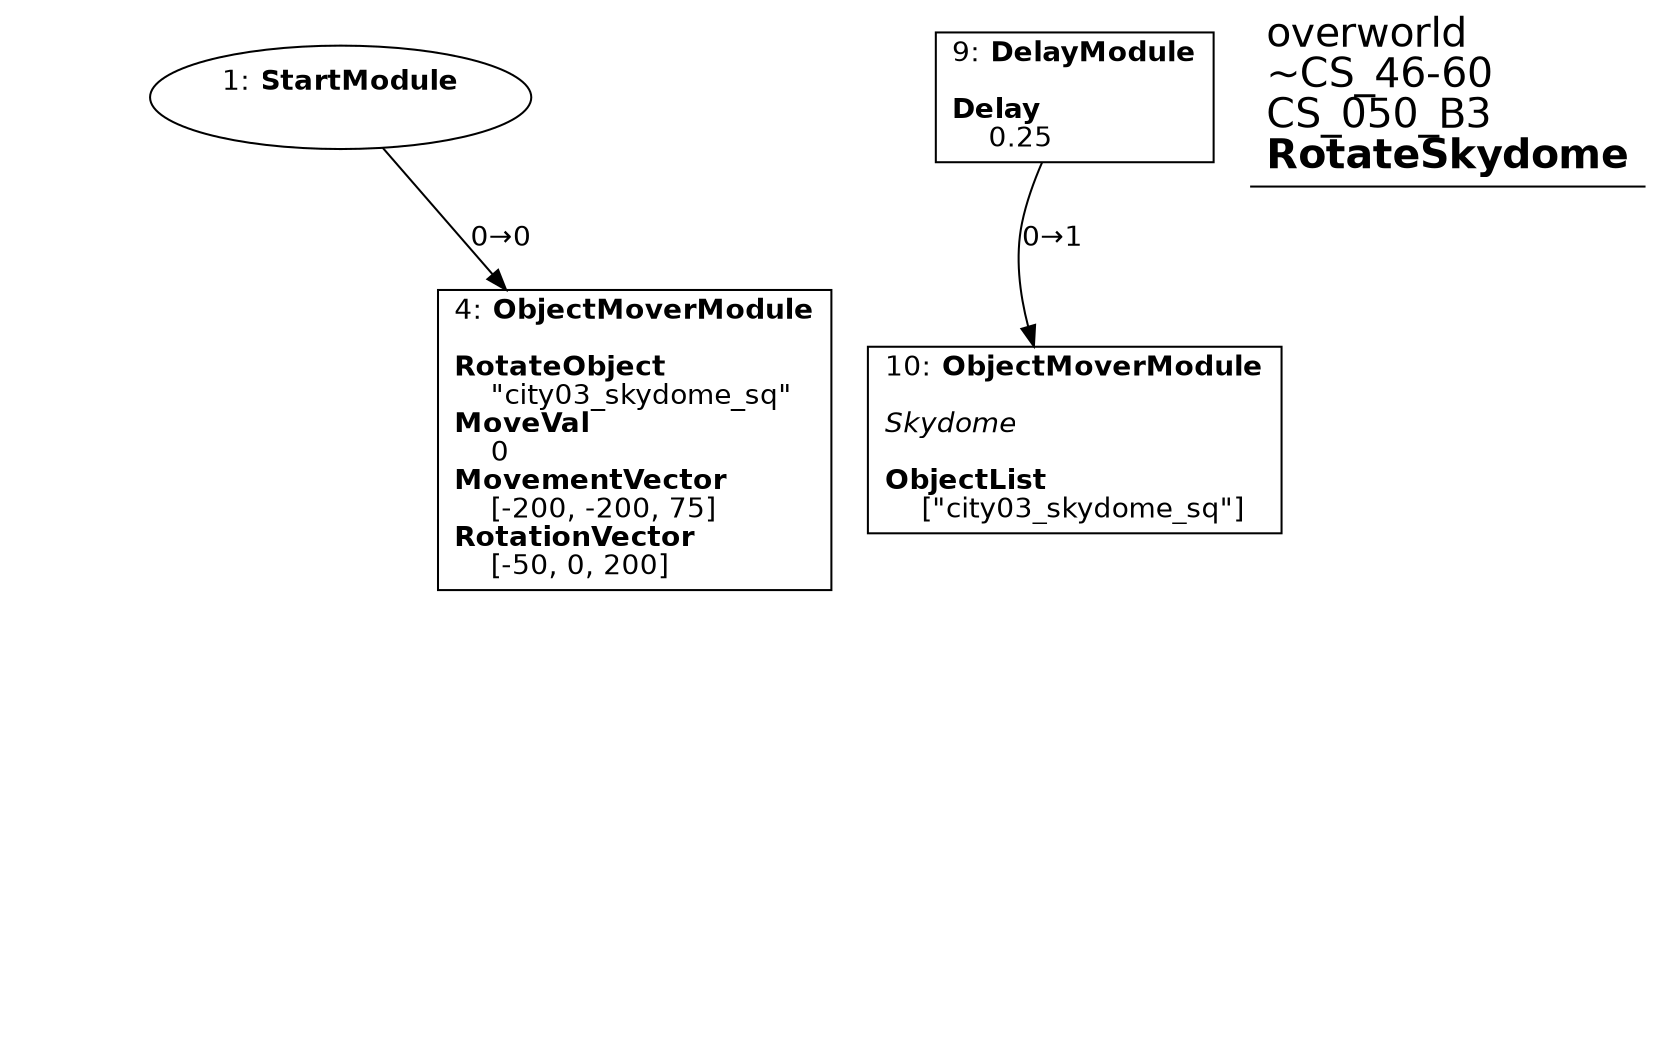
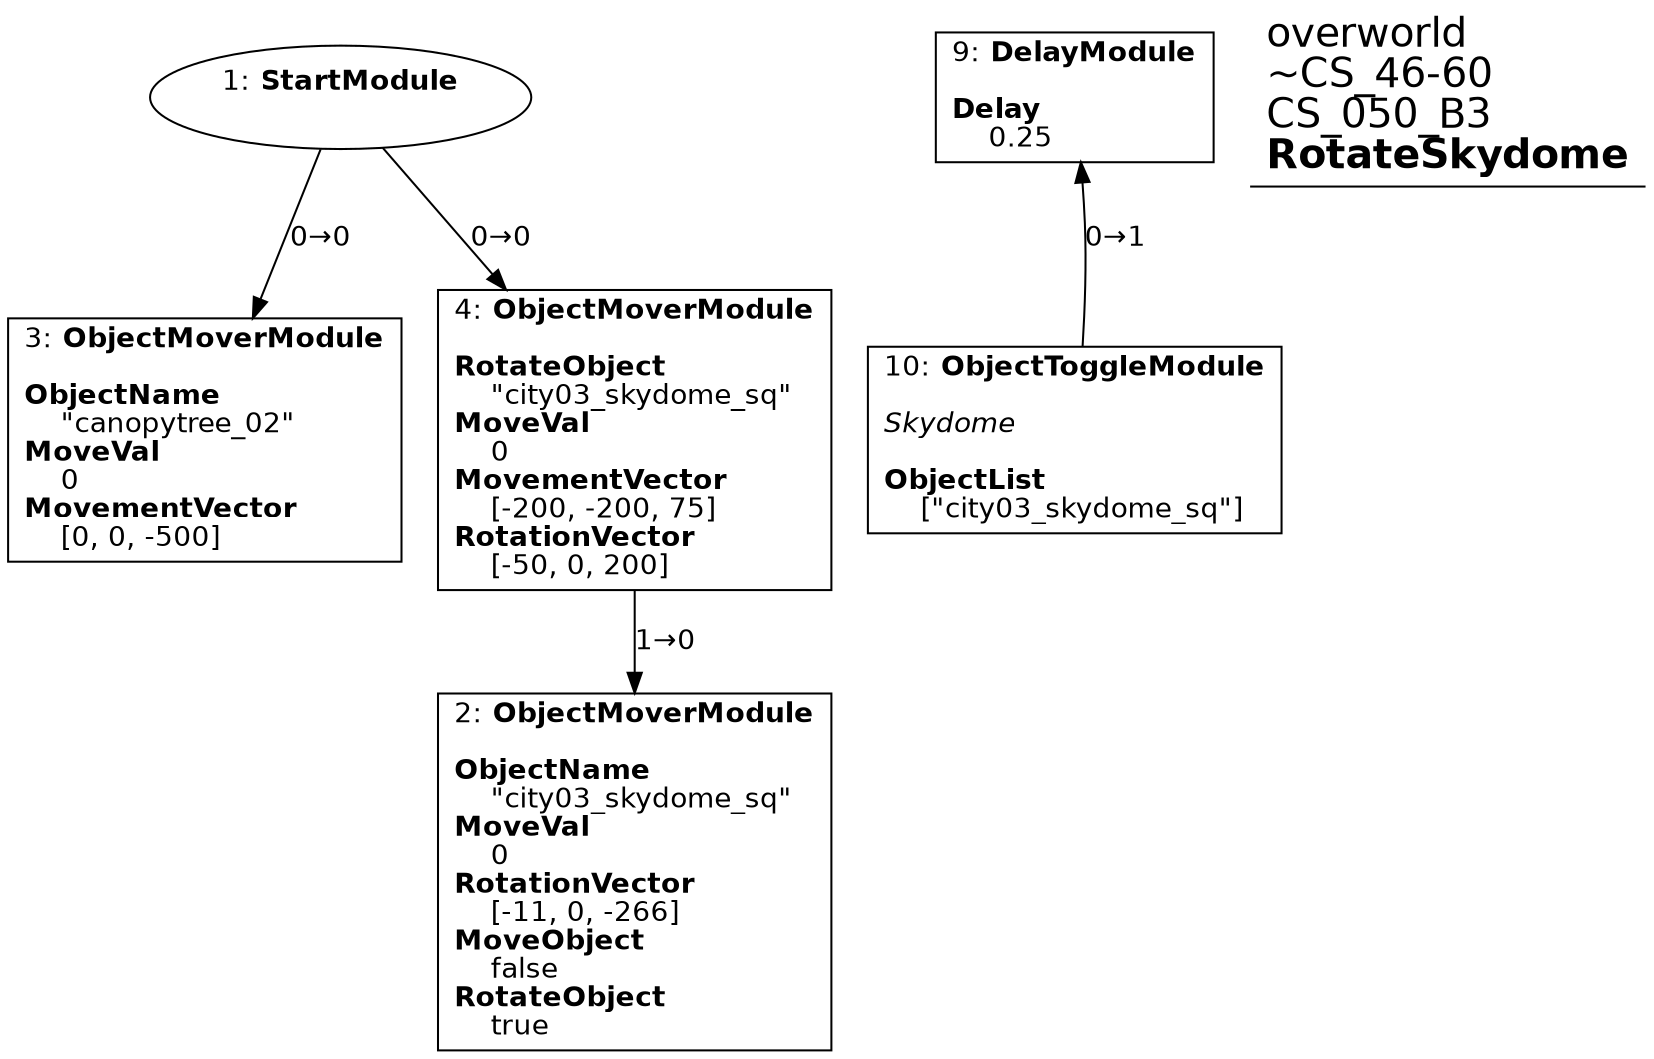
edge "9:" -> "10:": reversed
node "10:": text "ObjectMoverModule" -> "ObjectToggleModule"
node "3:": added
node "2:": added
